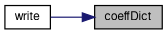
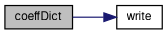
edge "write" -> "coeffDict": reversed
